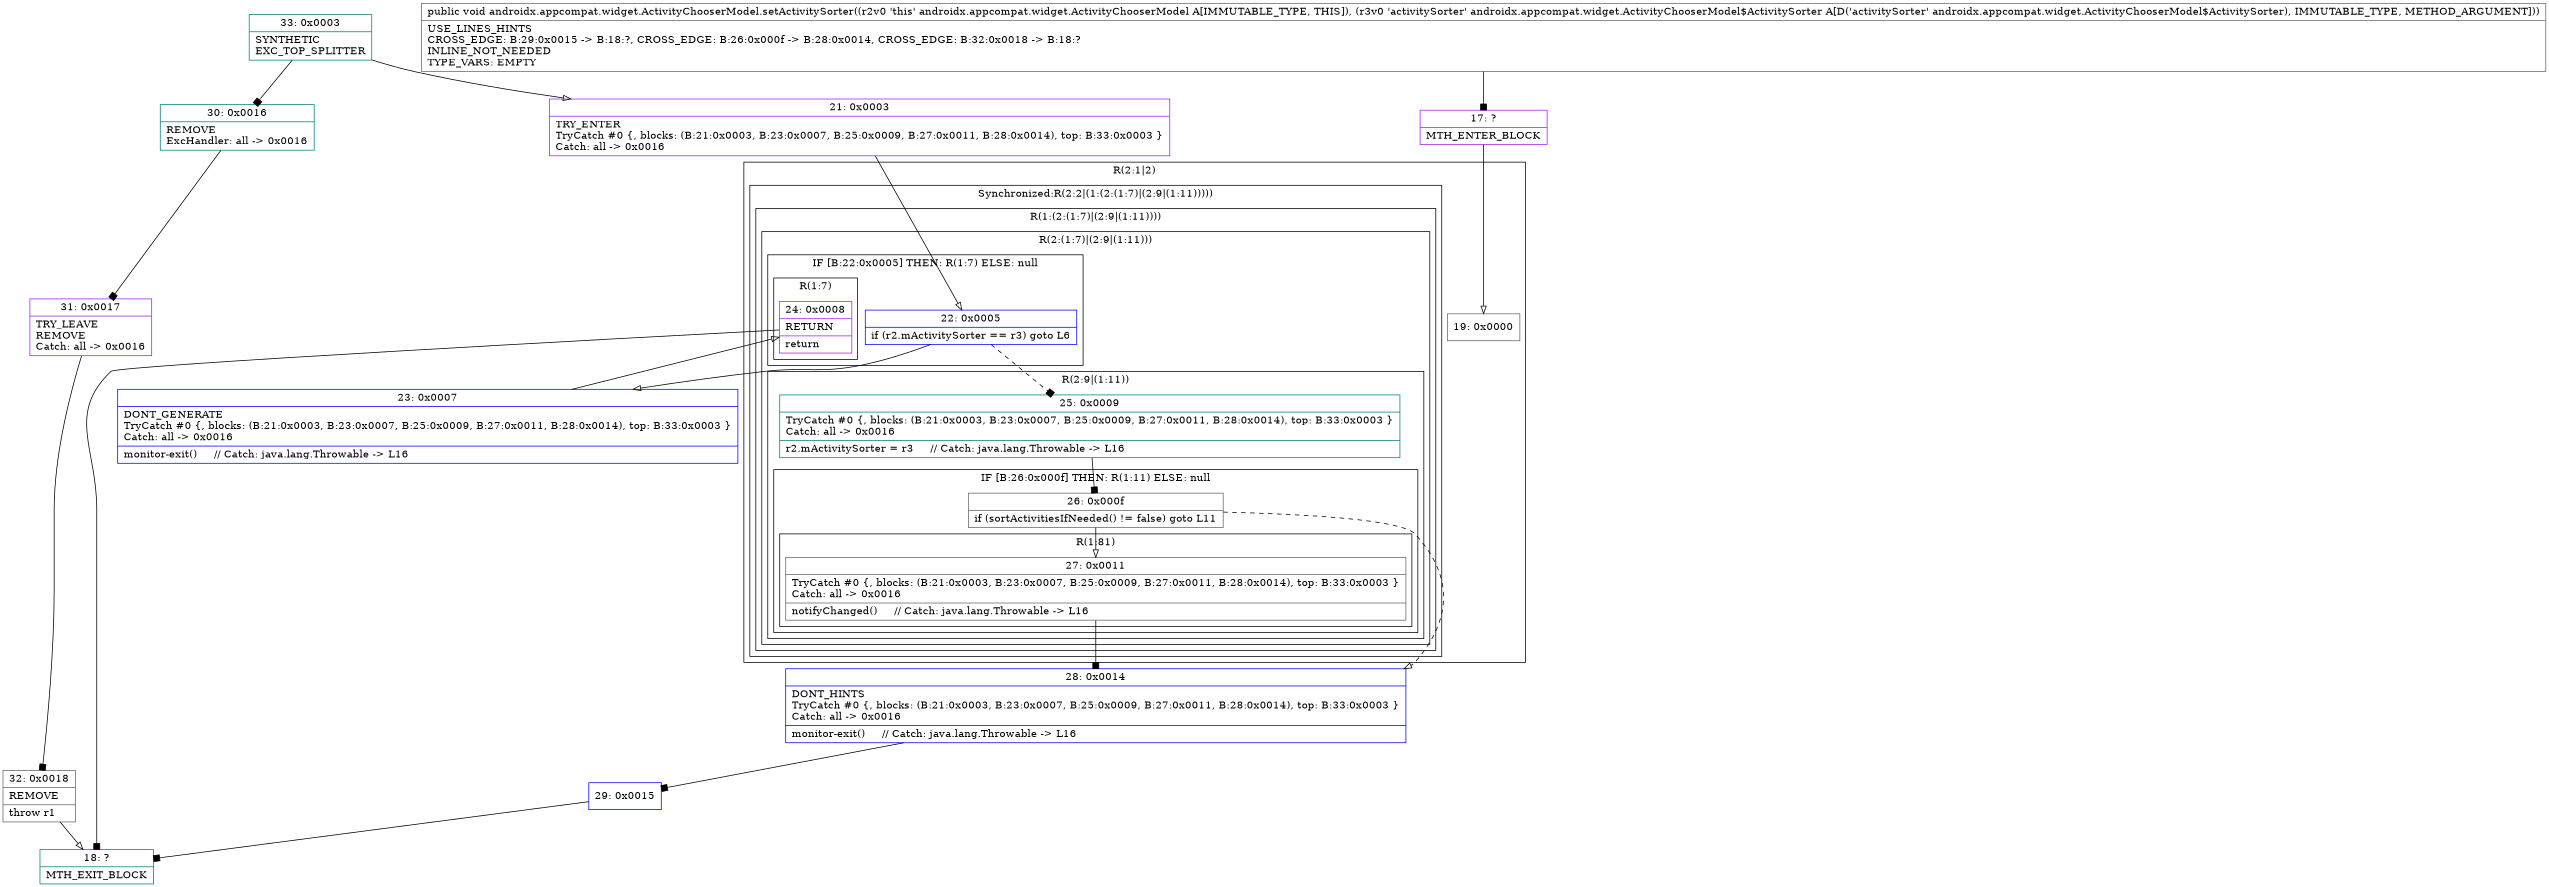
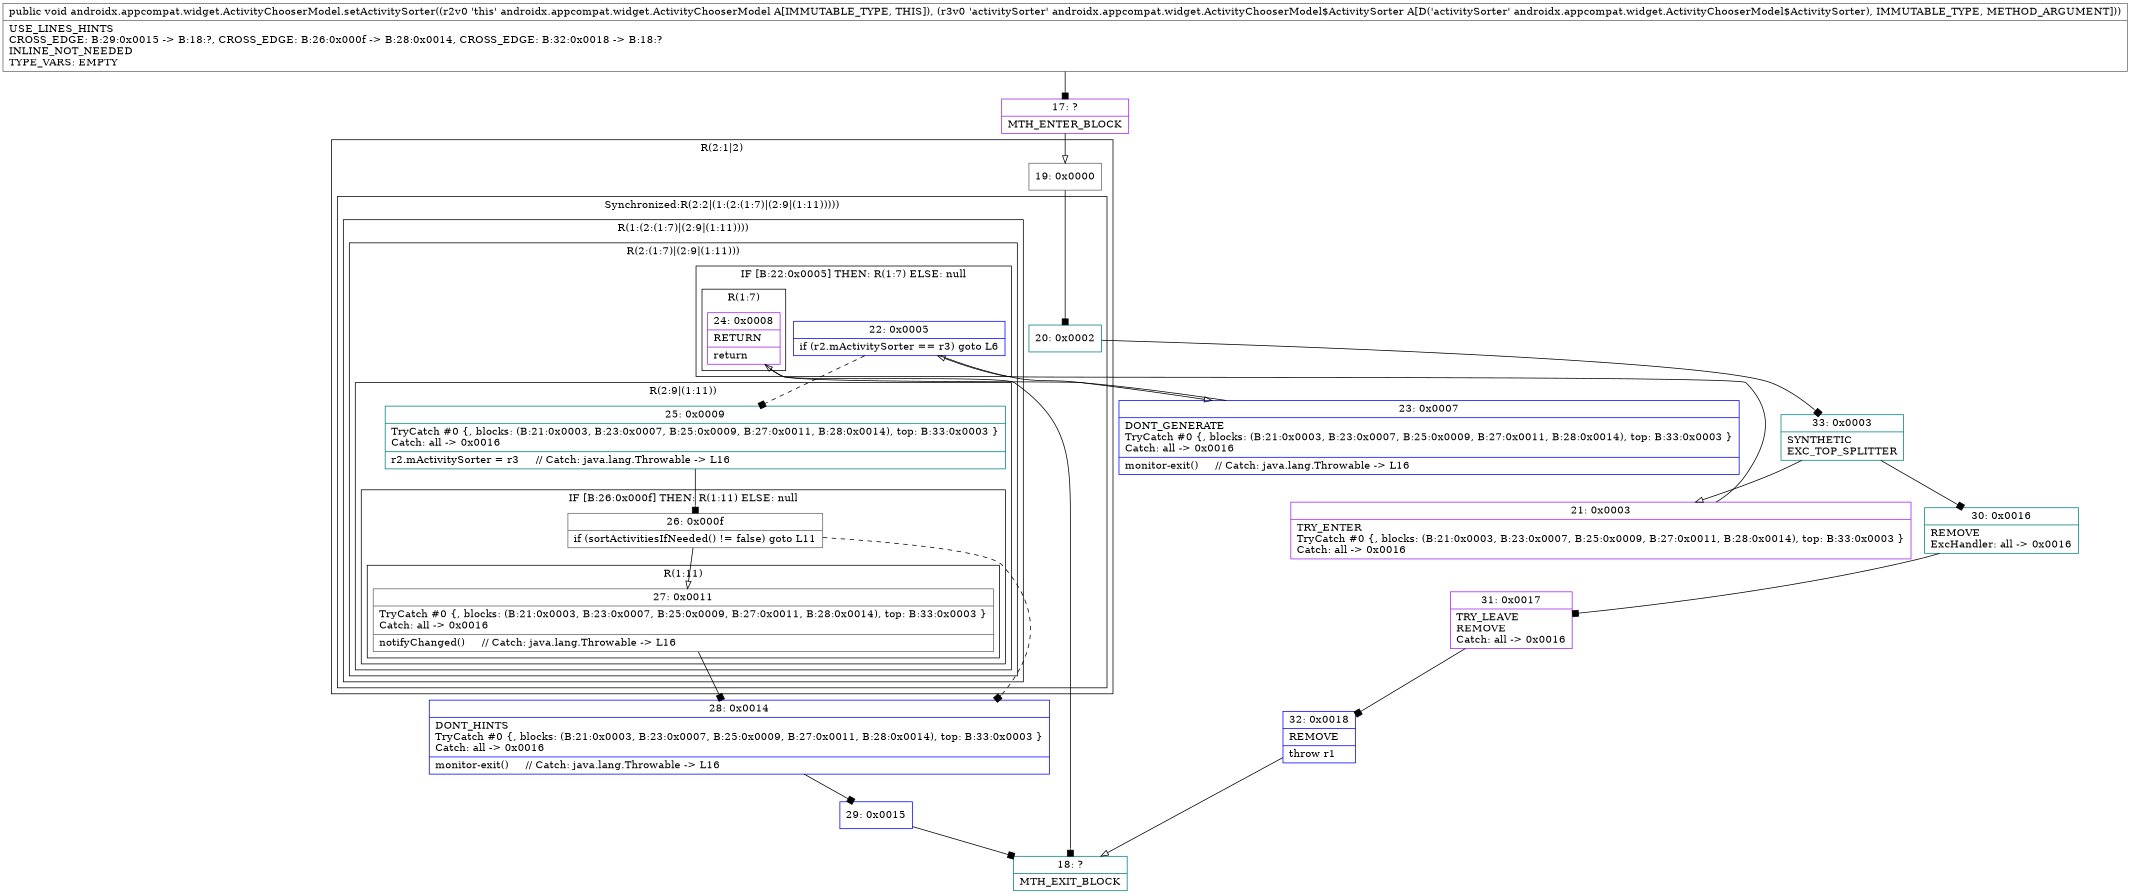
node "20: 0x0002": added
edge "26: 0x000f" -> "28: 0x0014": arrowhead onormal -> box
cluster "R(1:81)": label "R(1:81)" -> "R(1:11)"
node "32: 0x0018": color gray40 -> blue
